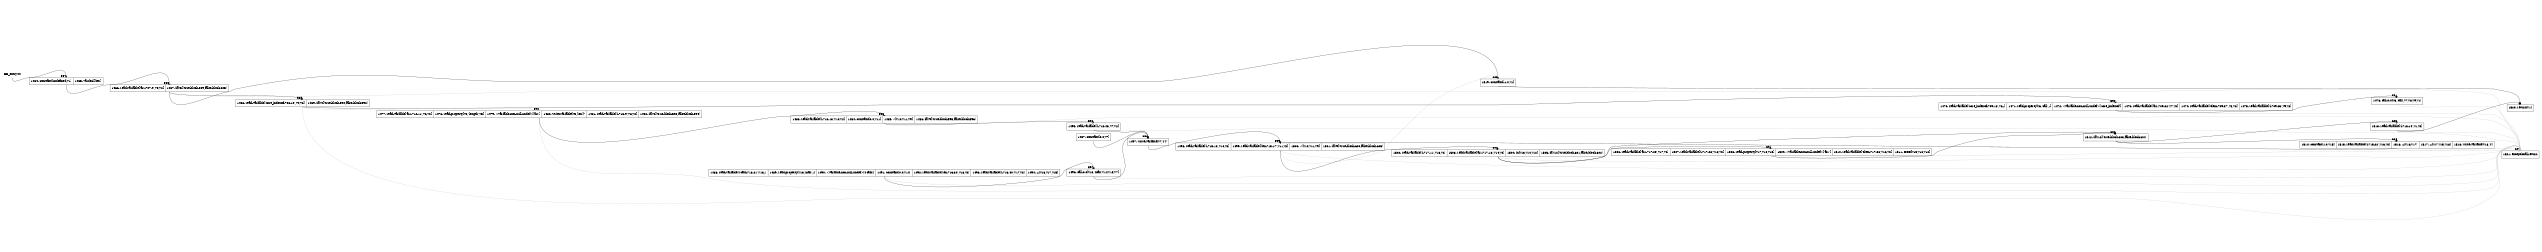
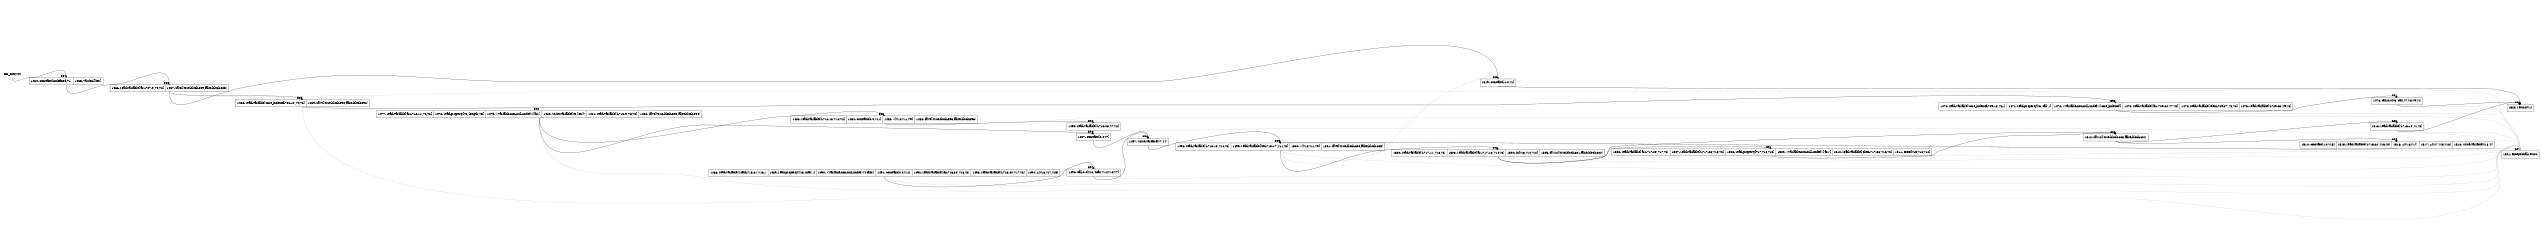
edge "1476: call-0:0[v6,'call',v7,v8,v9,v1]" -> "1520: return[v1]": added
edge "1477: read-variable['arr-712:11',v6,v2]" -> "1487: constant[0.0,v7]": added
edge "1495: read-variable['i-713:46',v7,v2]" -> "1497: write-variable[v7,'i']*": removed
